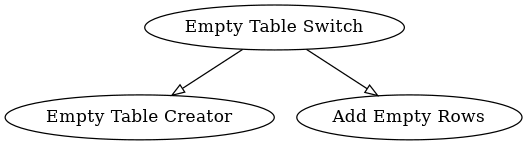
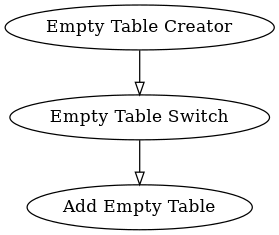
edge "Empty Table Switch" -> "Empty Table Creator": reversed
node "Add Empty Rows": label "Add Empty Rows" -> "Add Empty Table"
